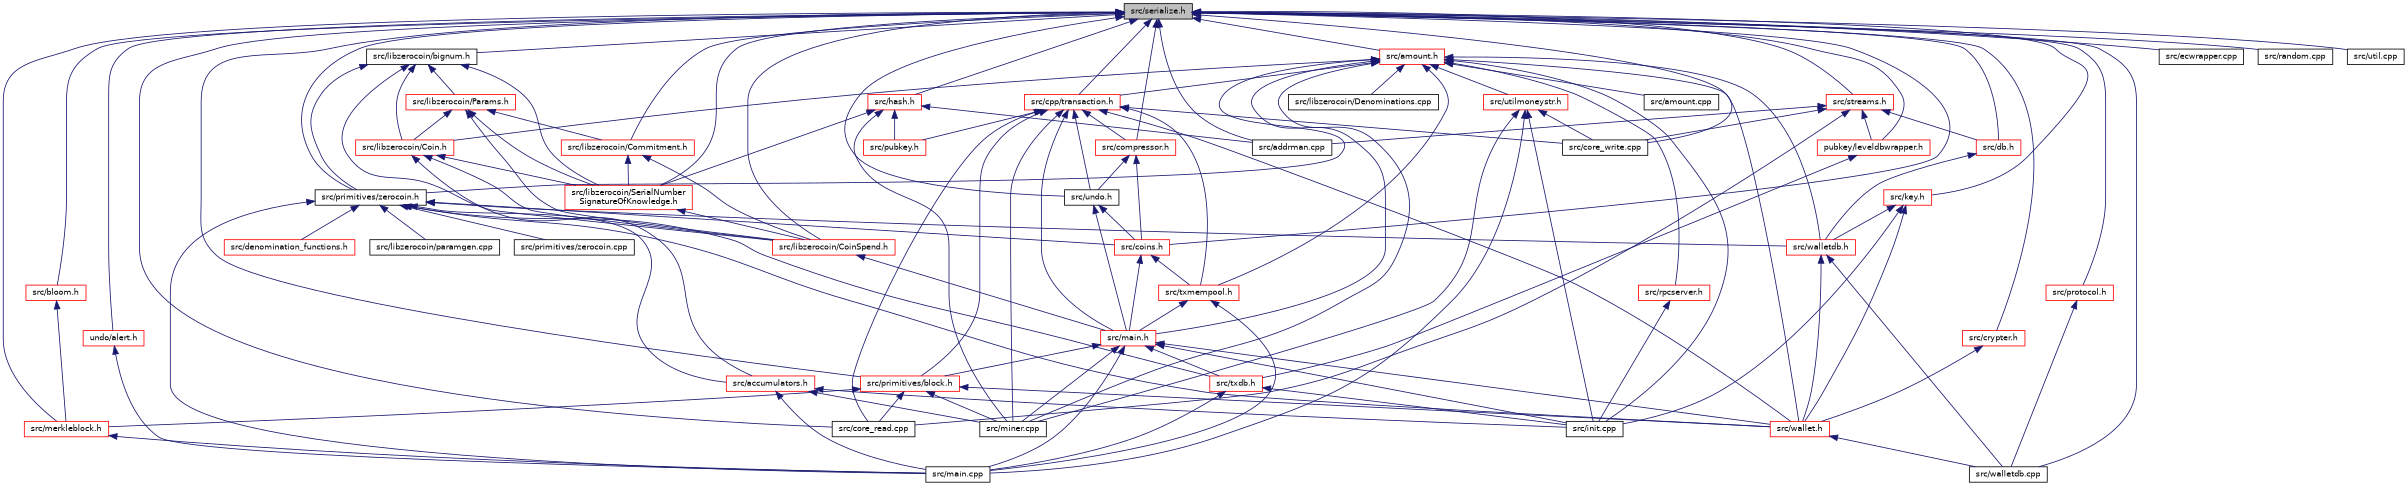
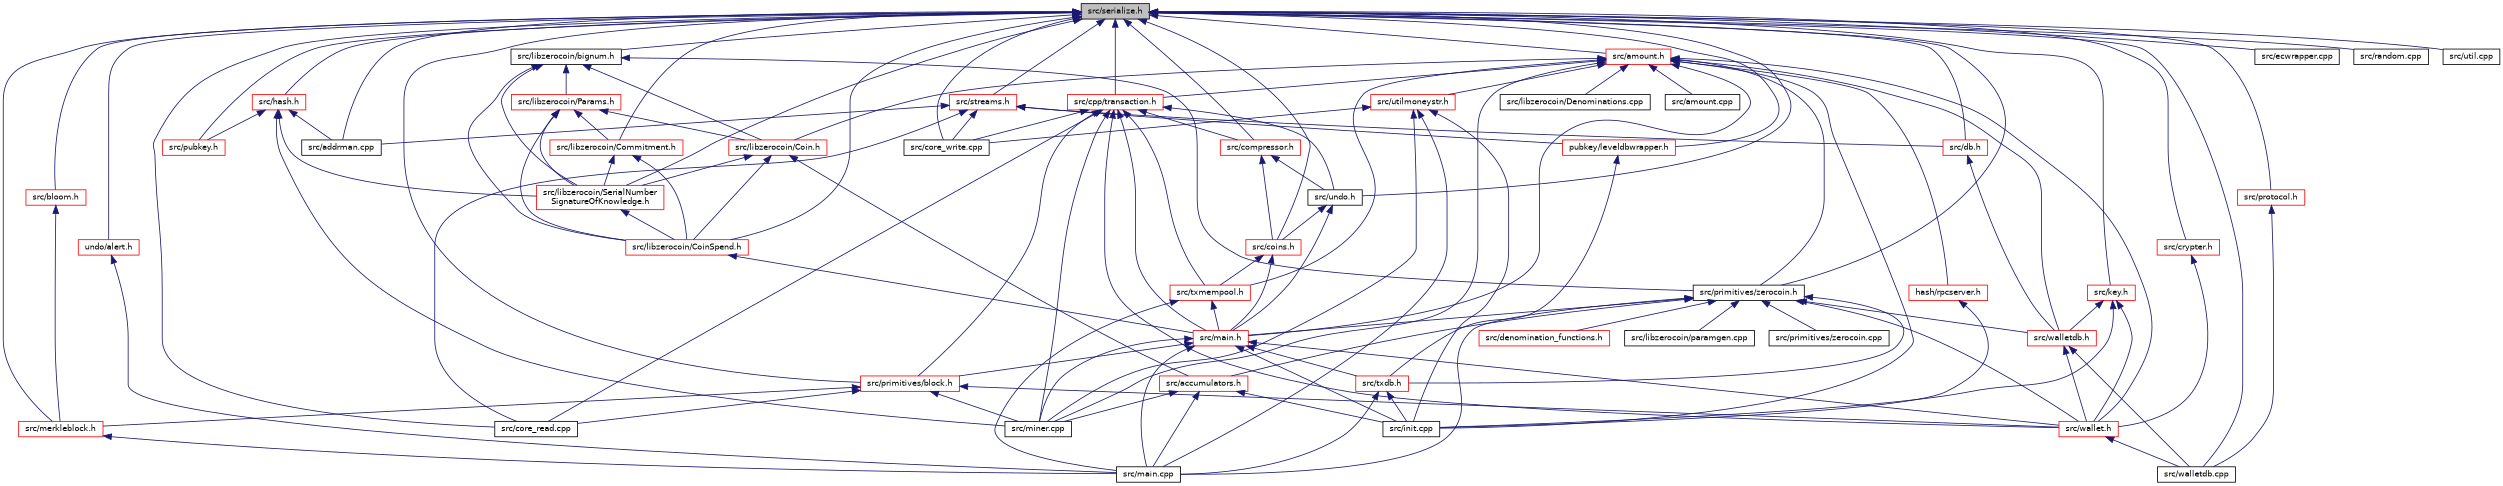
edge "src/pubkey.h" -> "src/cpp/transaction.h": now "src/pubkey.h" -> "src/serialize.h"
edge "src/coins.h" -> "src/primitives/zerocoin.h": now "src/main.h" -> "src/primitives/zerocoin.h"
node "src/rpcserver.h": label "src/rpcserver.h" -> "hash/rpcserver.h"
